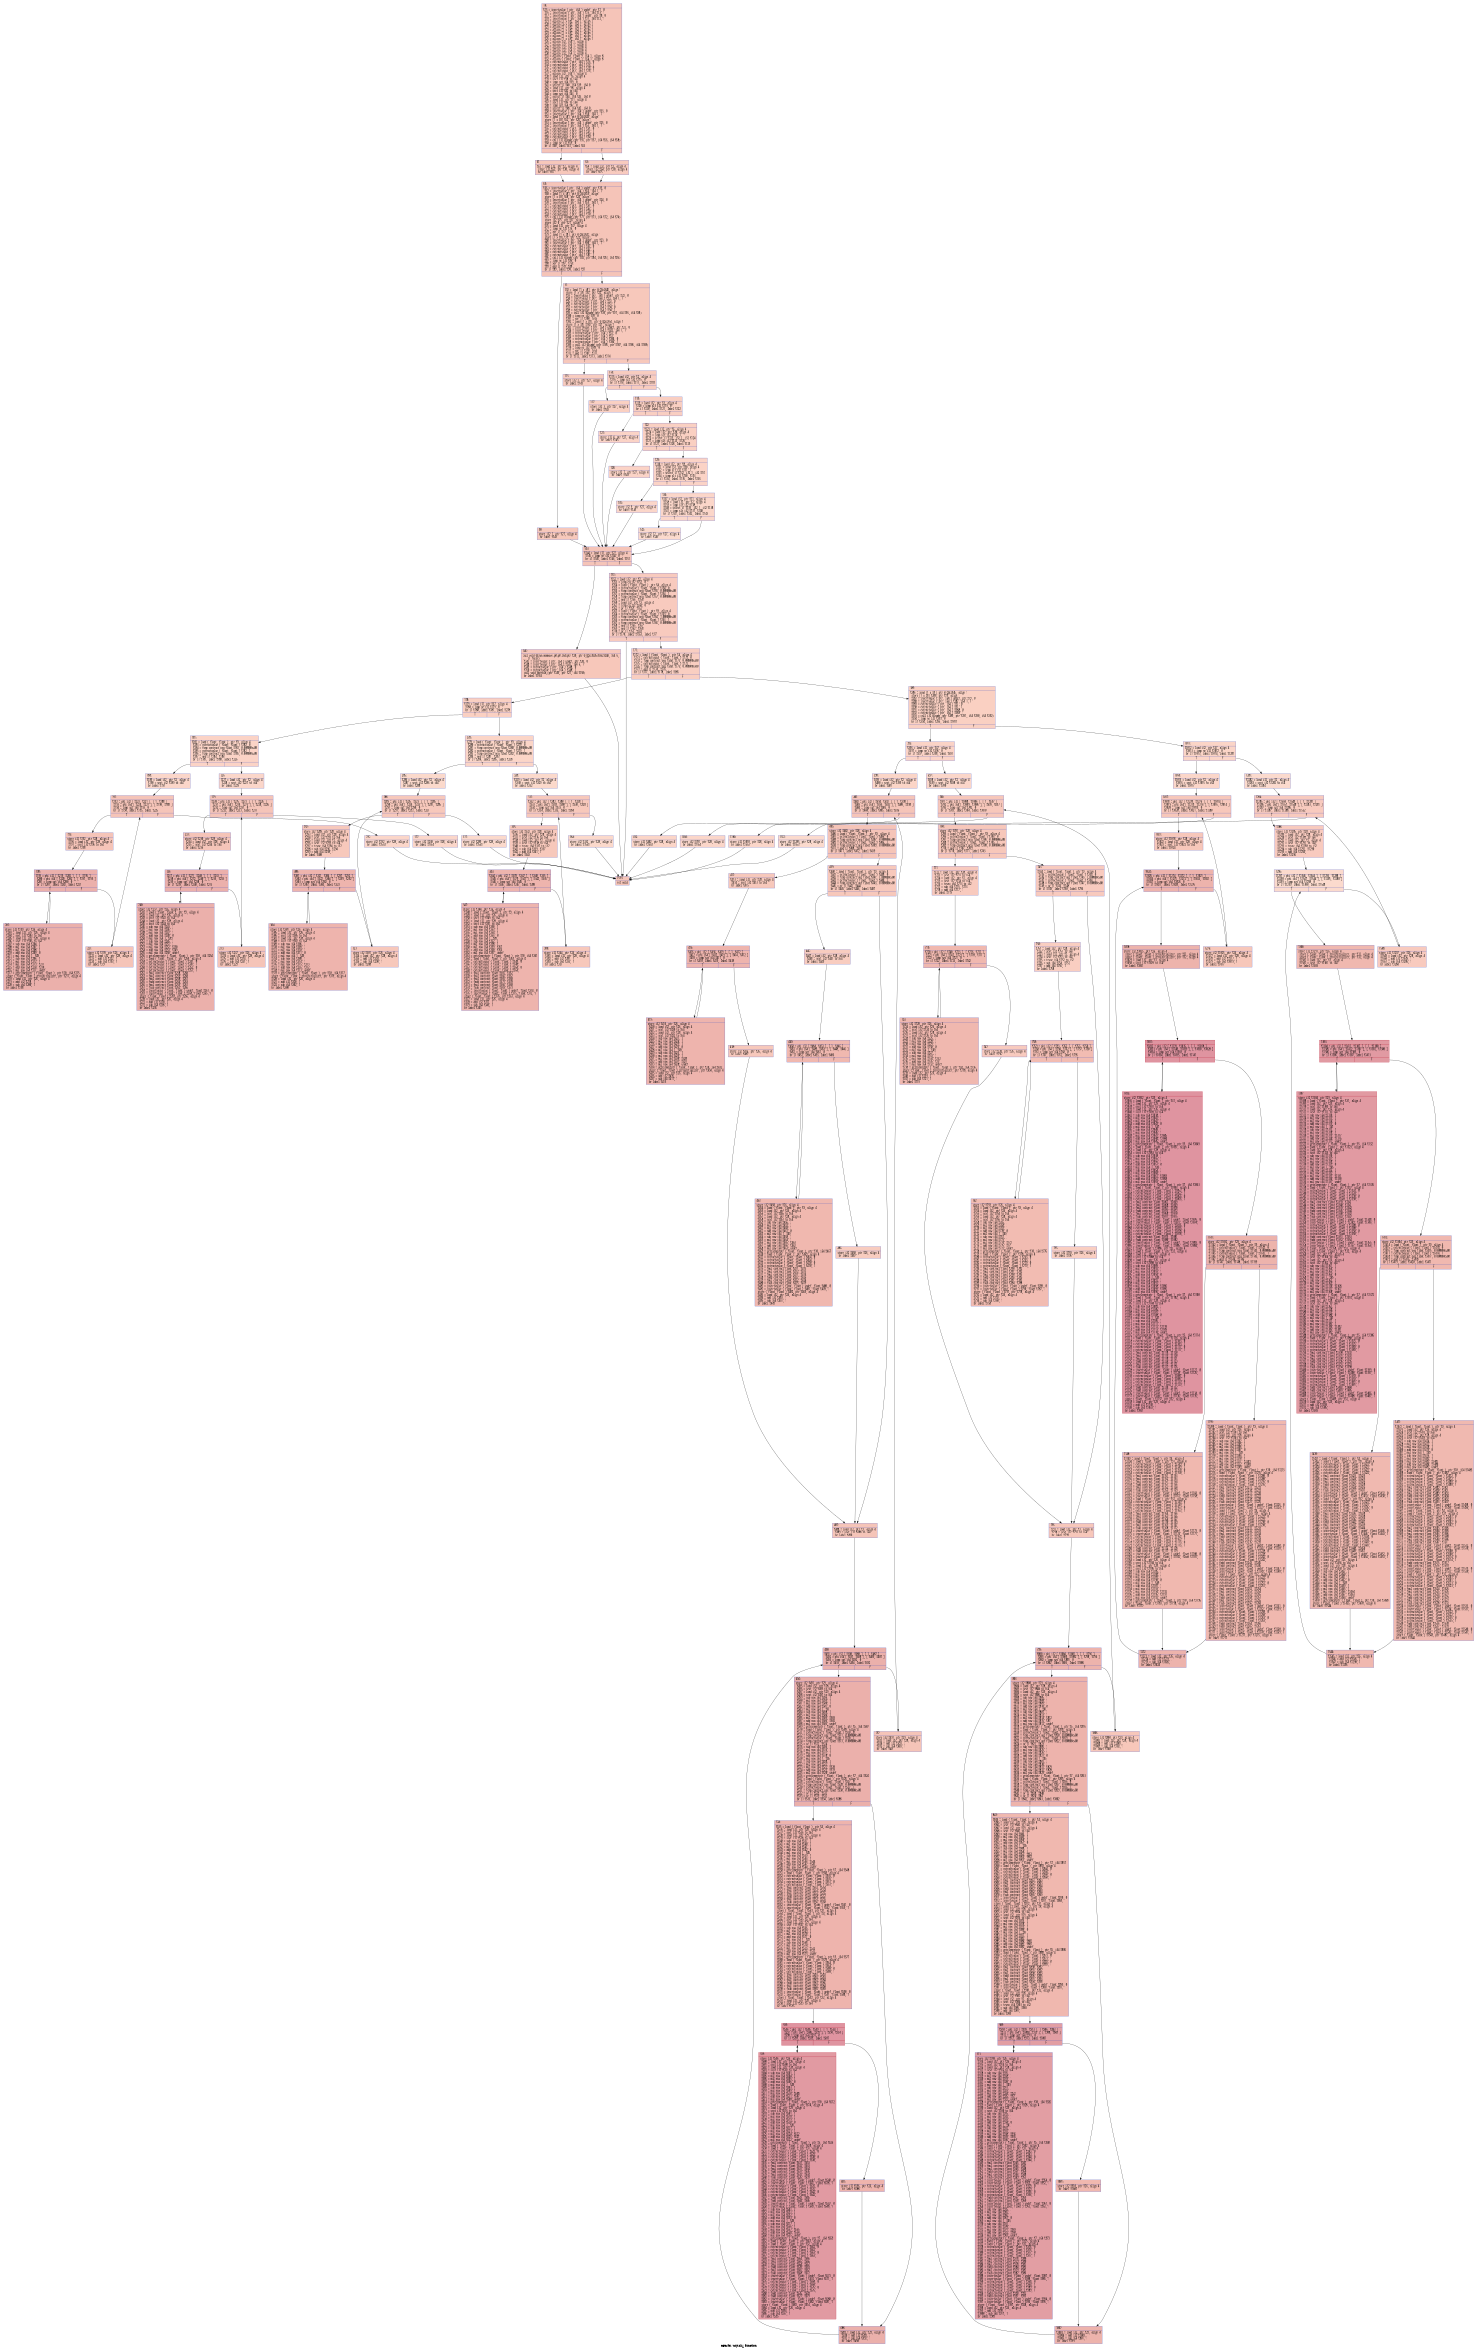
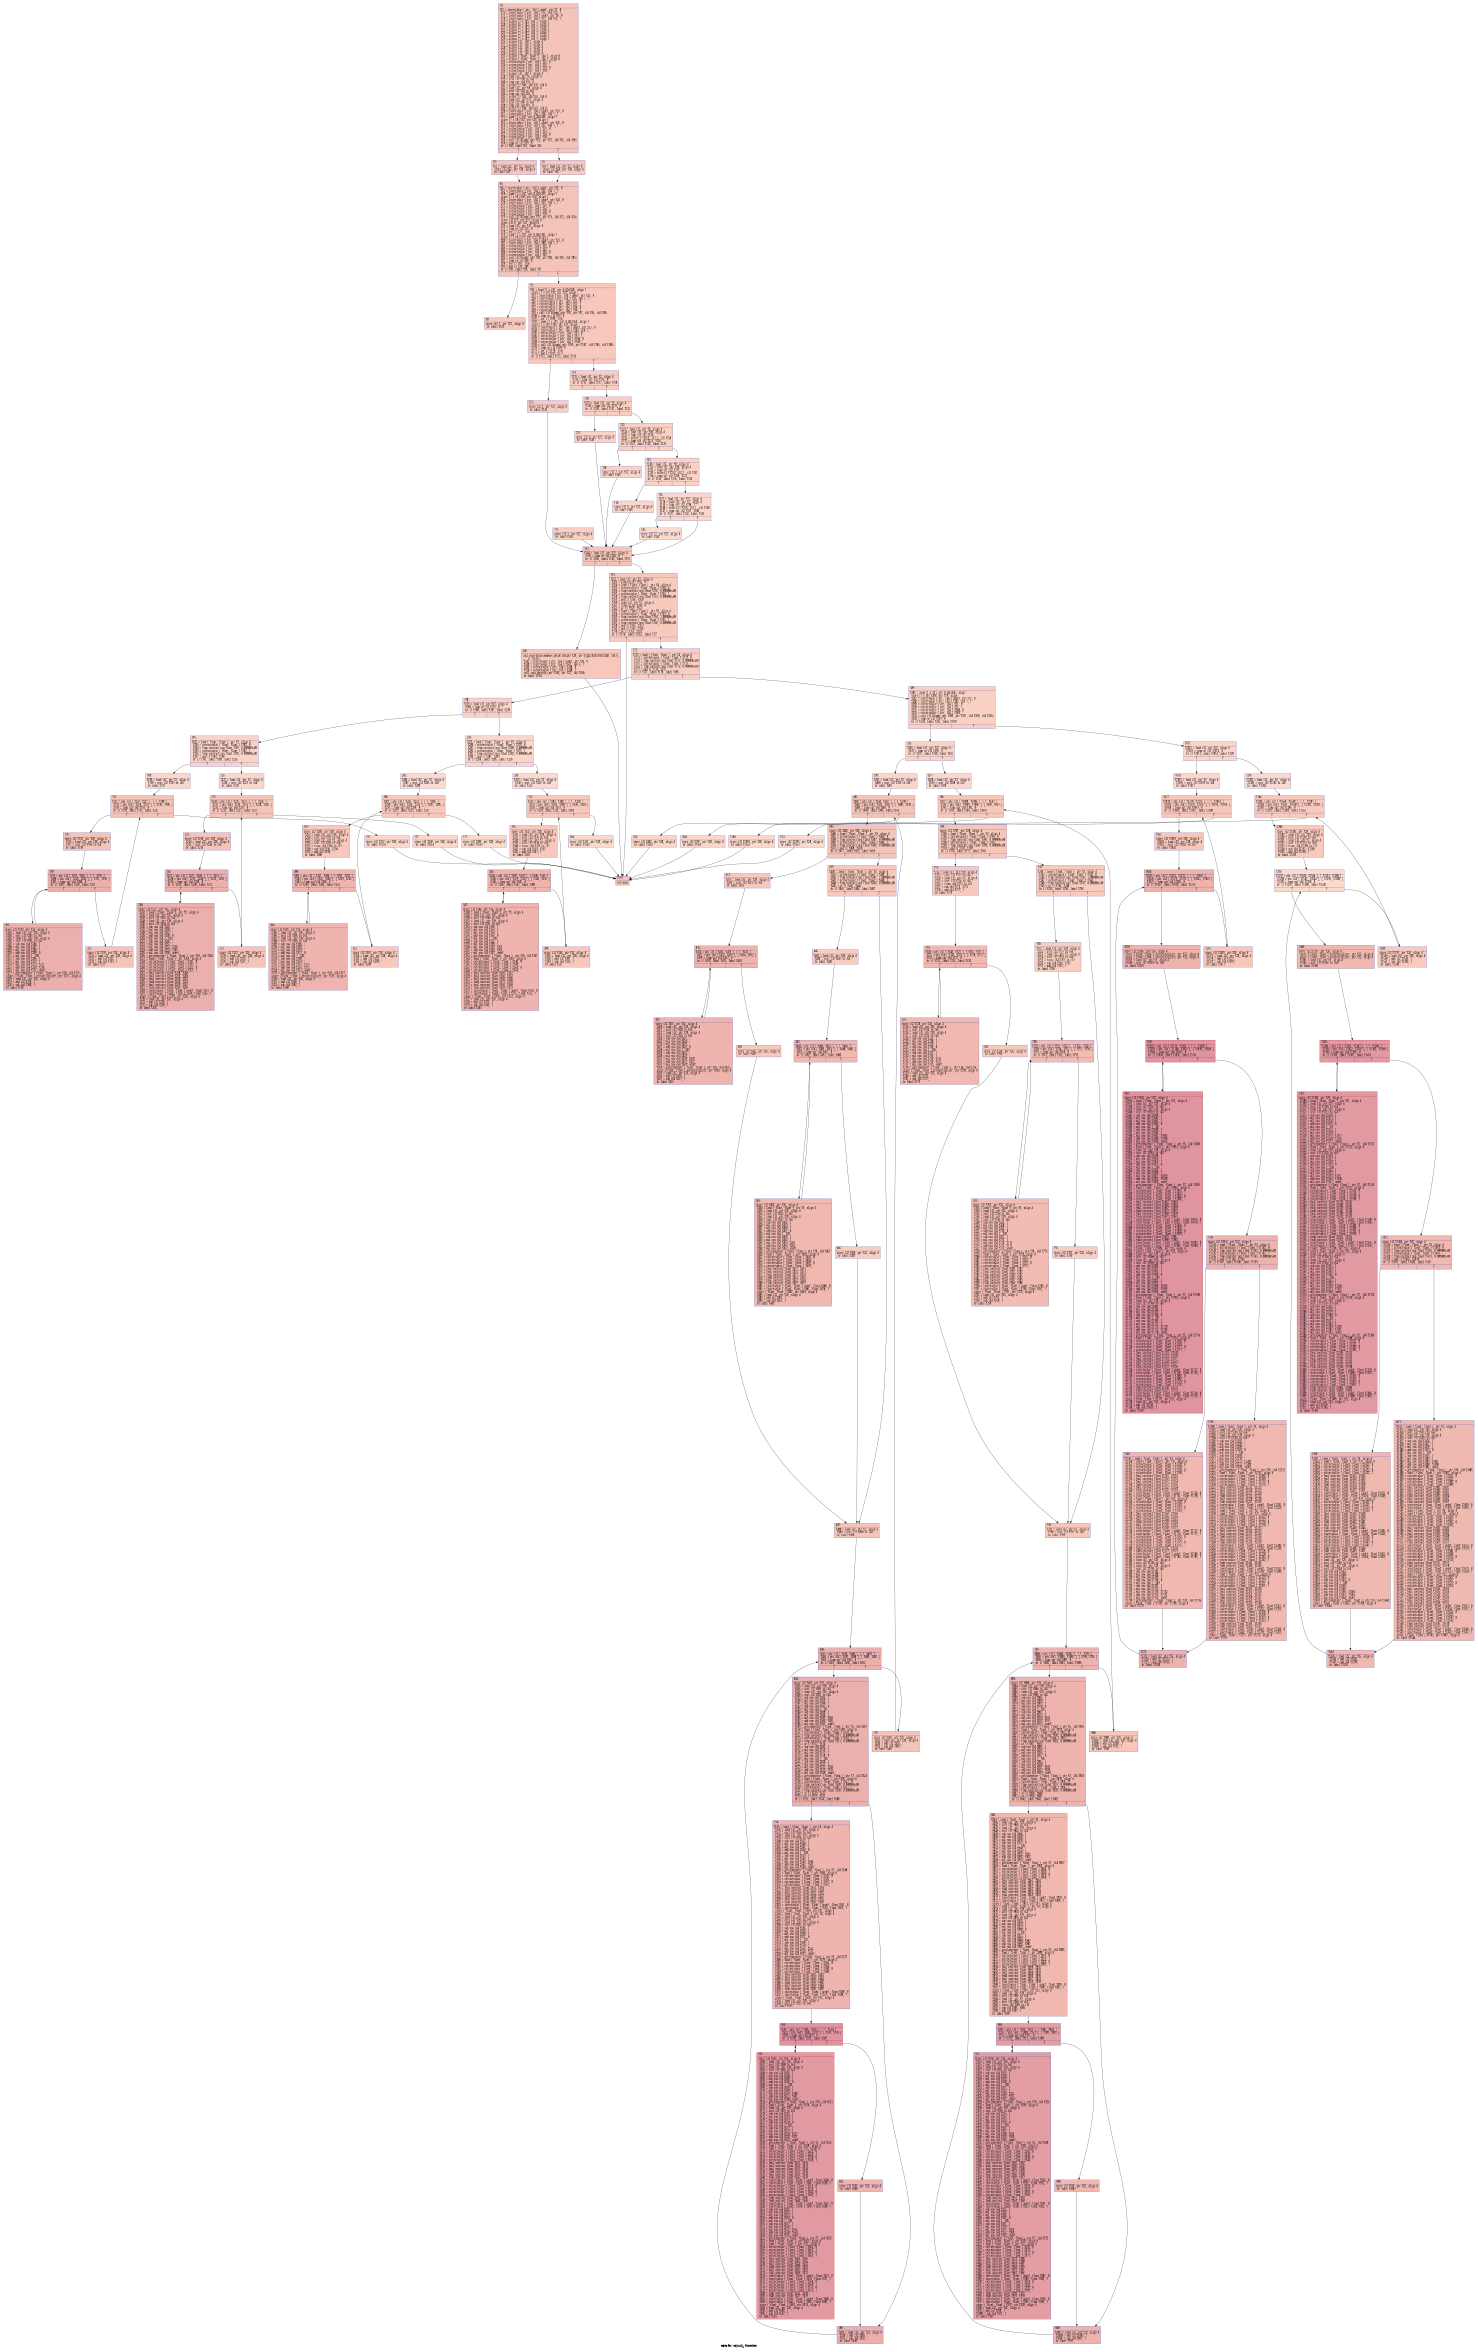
edge "114:" -> "117:": removed
edge "90:" -> "143:": removed
